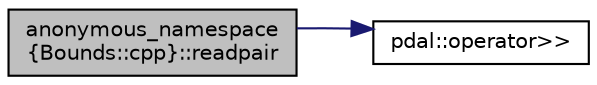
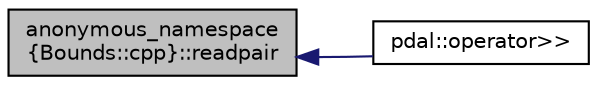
edge "anonymous_namespace {Bounds::cpp}::readpair" -> "pdal::operator>>": reversed
